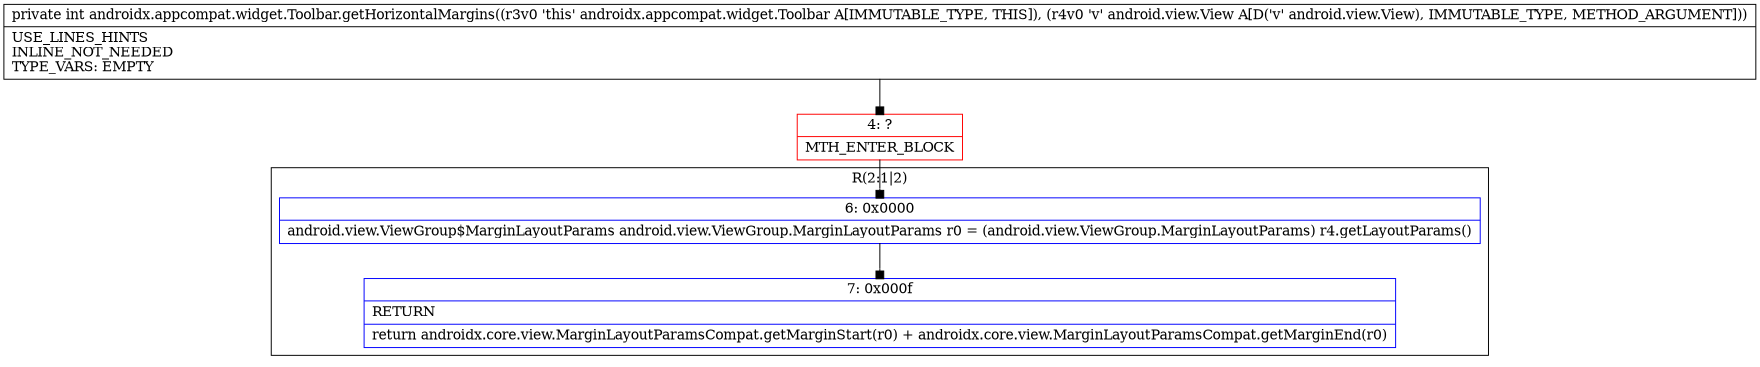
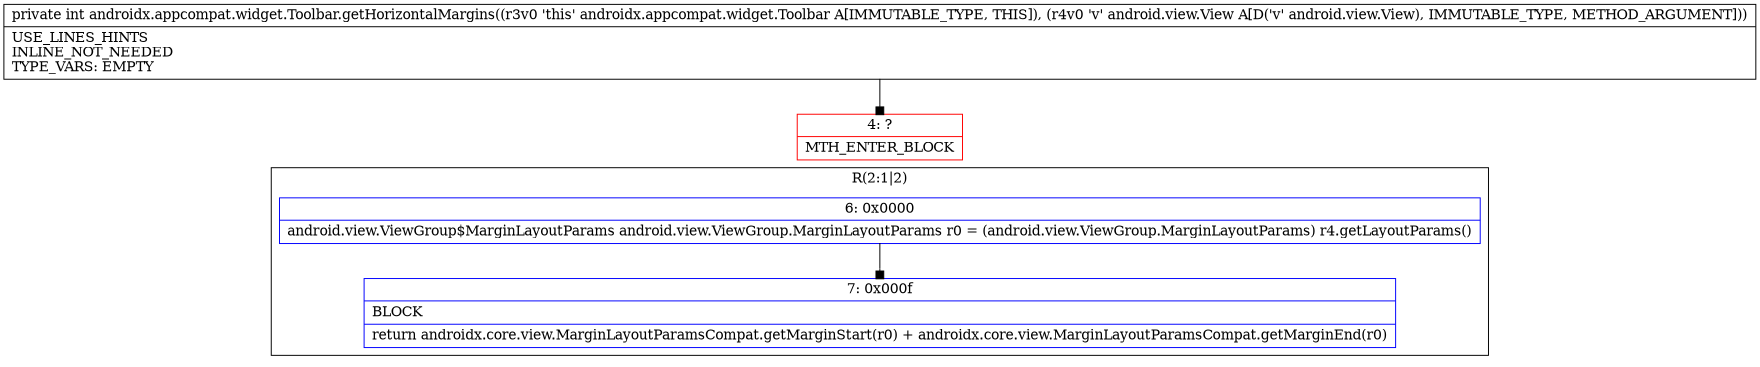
edge "4: ?" -> "6: 0x0000": removed
node "7: 0x000f": text "RETURN" -> "BLOCK"
